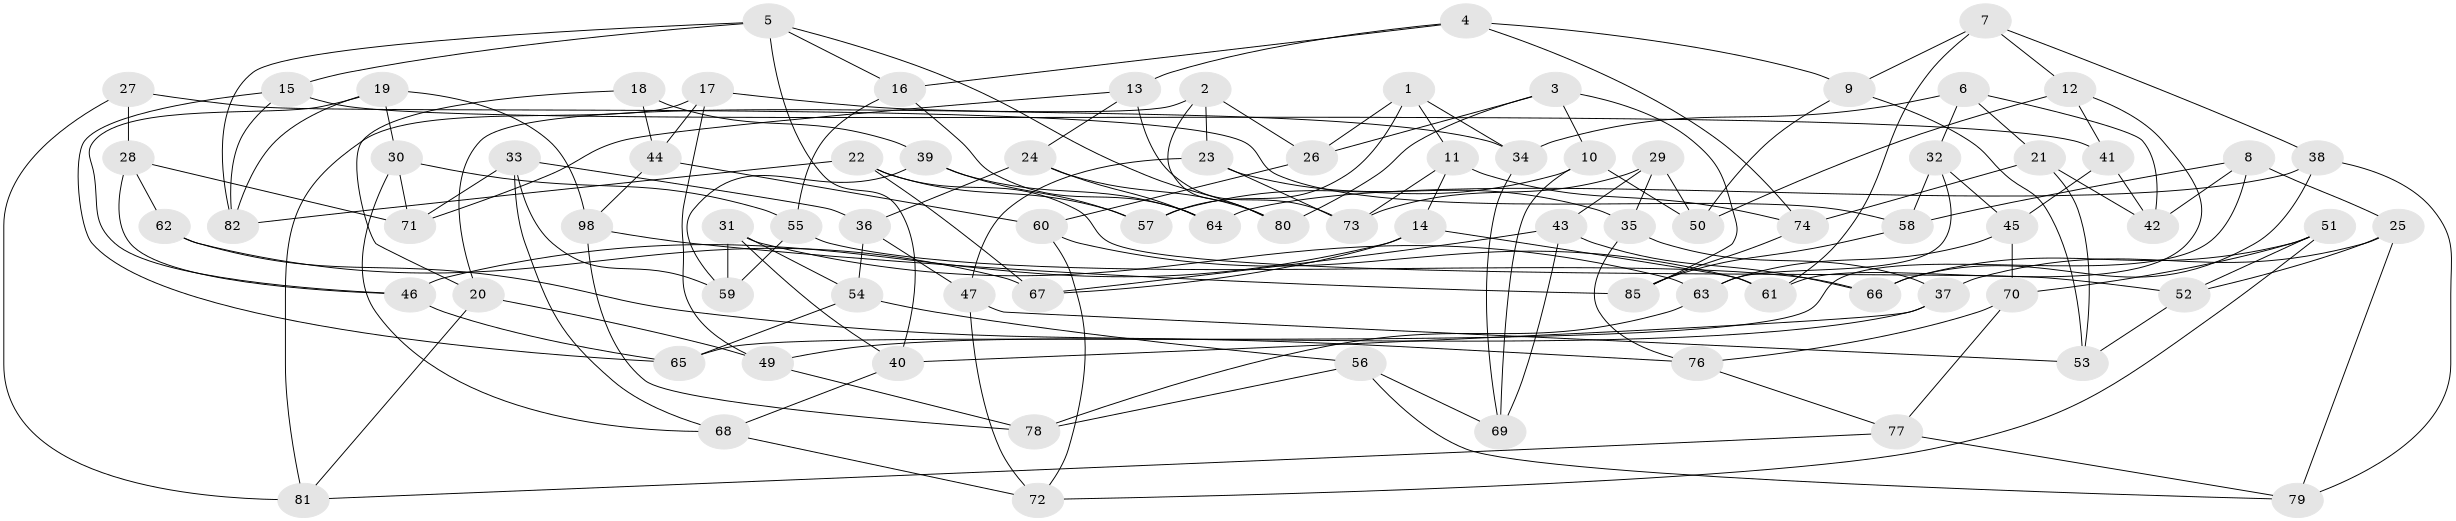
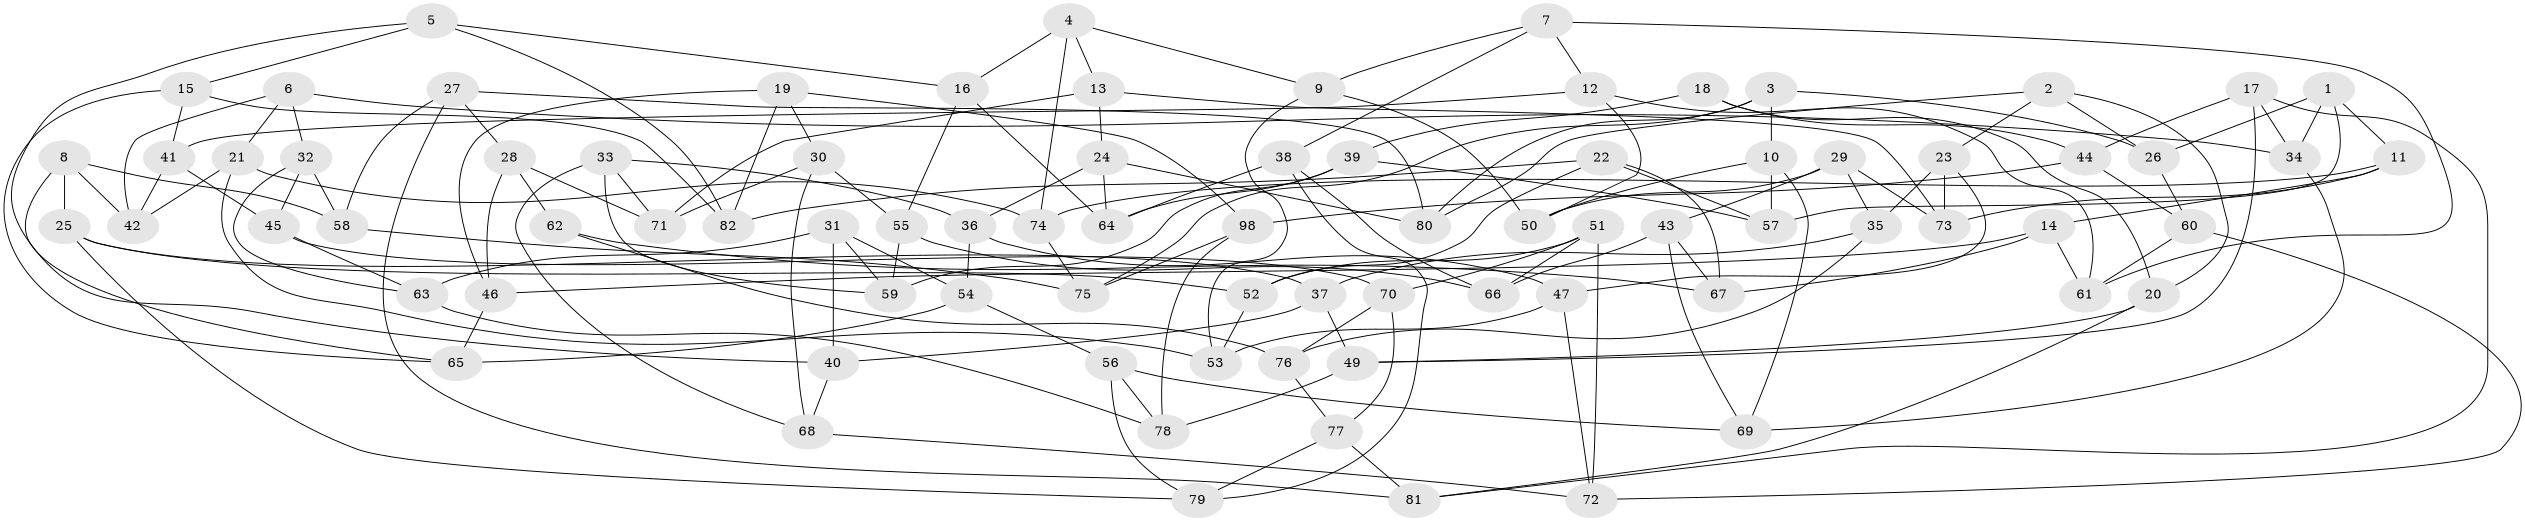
edge "5" -- "80": now "27" -- "80"
node "85": label "85" -> "75"
